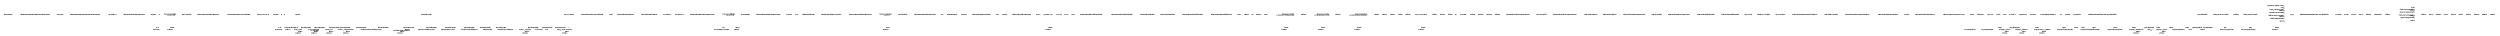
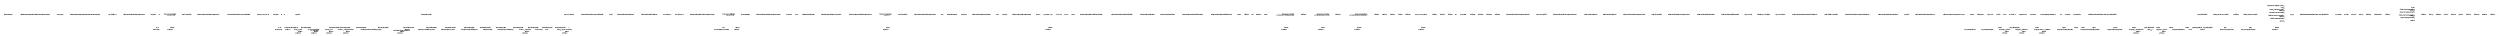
edge "HangFire.Core.Tests.BackgroundJobClientFacts" -> "_storage.Verify(x => x.GetConnection())": now "HangFire.Core.Tests.BackgroundJobClientFacts" -> "Assert.DoesNotThrow(() => new BackgroundJobClient())"
